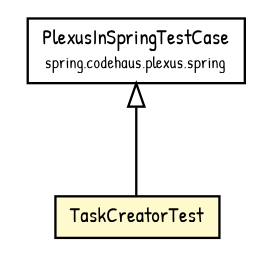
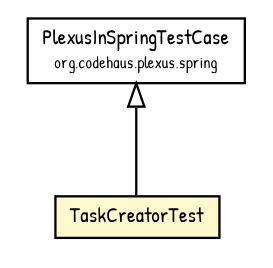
node "PlexusInSpringTestCase": text "spring.codehaus.plexus.spring" -> "org.codehaus.plexus.spring"
